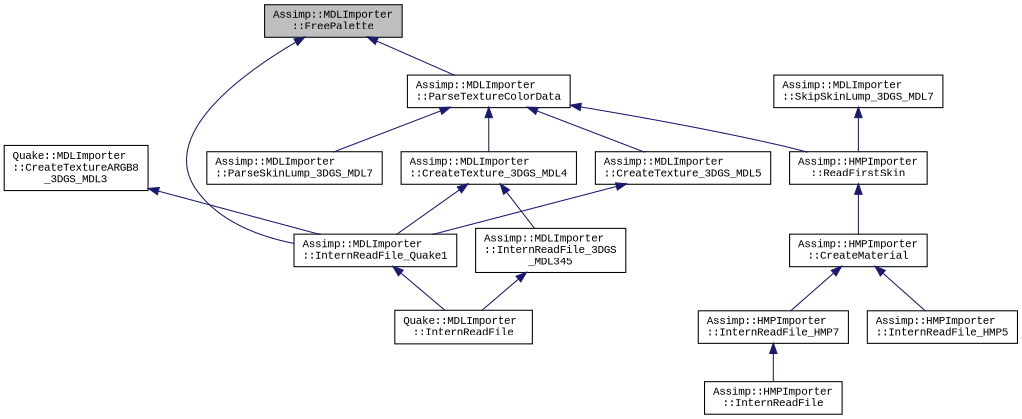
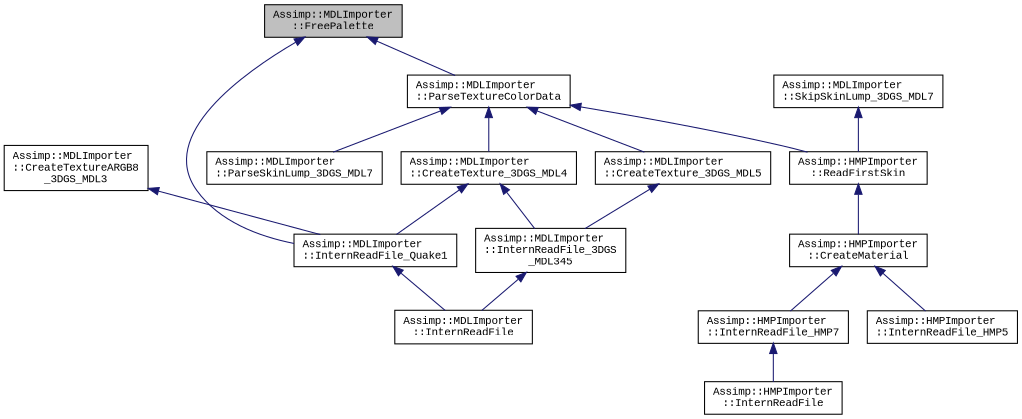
node "Quake::MDLImporter ::CreateTextureARGB8 _3DGS_MDL3": label "Quake::MDLImporter ::CreateTextureARGB8 _3DGS_MDL3" -> "Assimp::MDLImporter ::CreateTextureARGB8 _3DGS_MDL3"
edge "Assimp::MDLImporter ::InternReadFile_Quake1" -> "Assimp::MDLImporter ::CreateTexture_3DGS_MDL5": now "Assimp::MDLImporter ::InternReadFile_3DGS _MDL345" -> "Assimp::MDLImporter ::CreateTexture_3DGS_MDL5"
node "Quake::MDLImporter ::InternReadFile": label "Quake::MDLImporter ::InternReadFile" -> "Assimp::MDLImporter ::InternReadFile"
